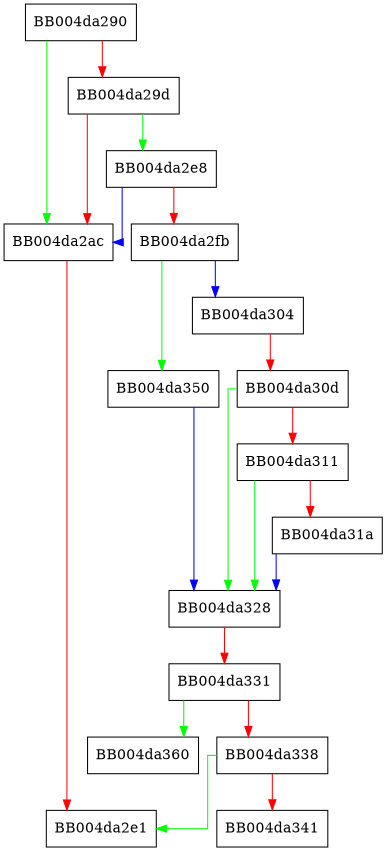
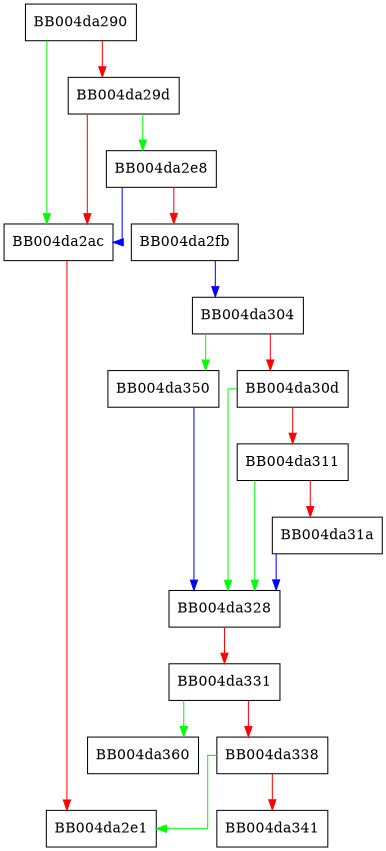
edge "BB004da2fb" -> "BB004da350": now "BB004da304" -> "BB004da350"
